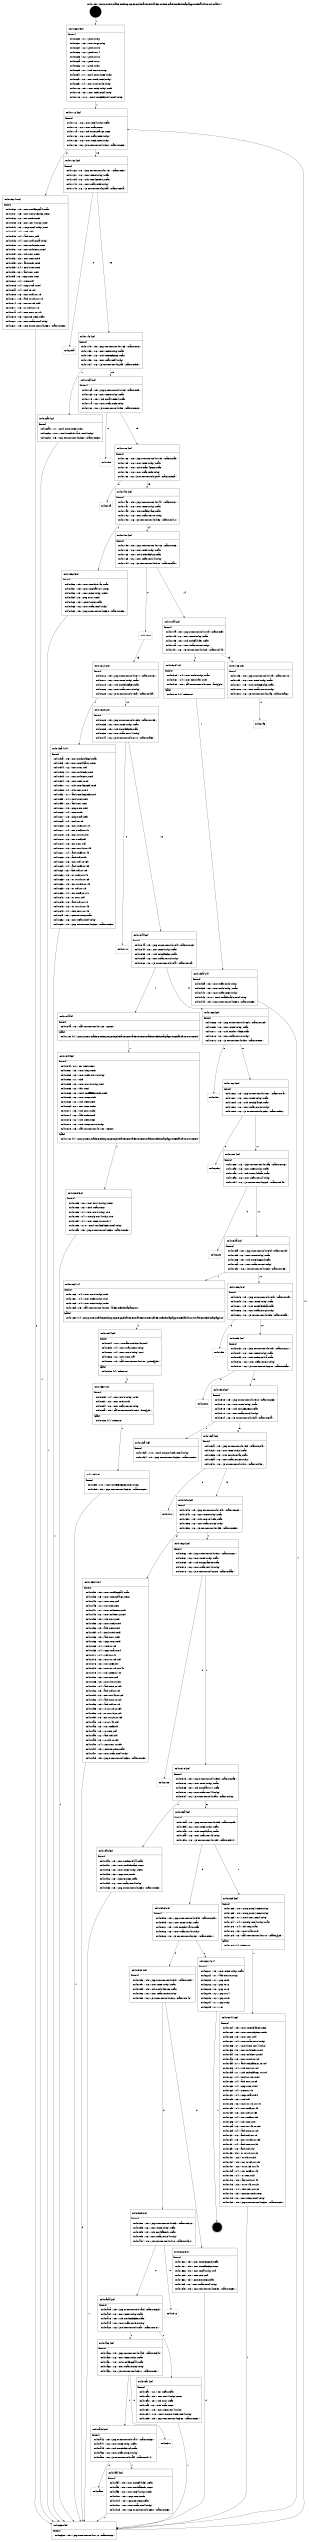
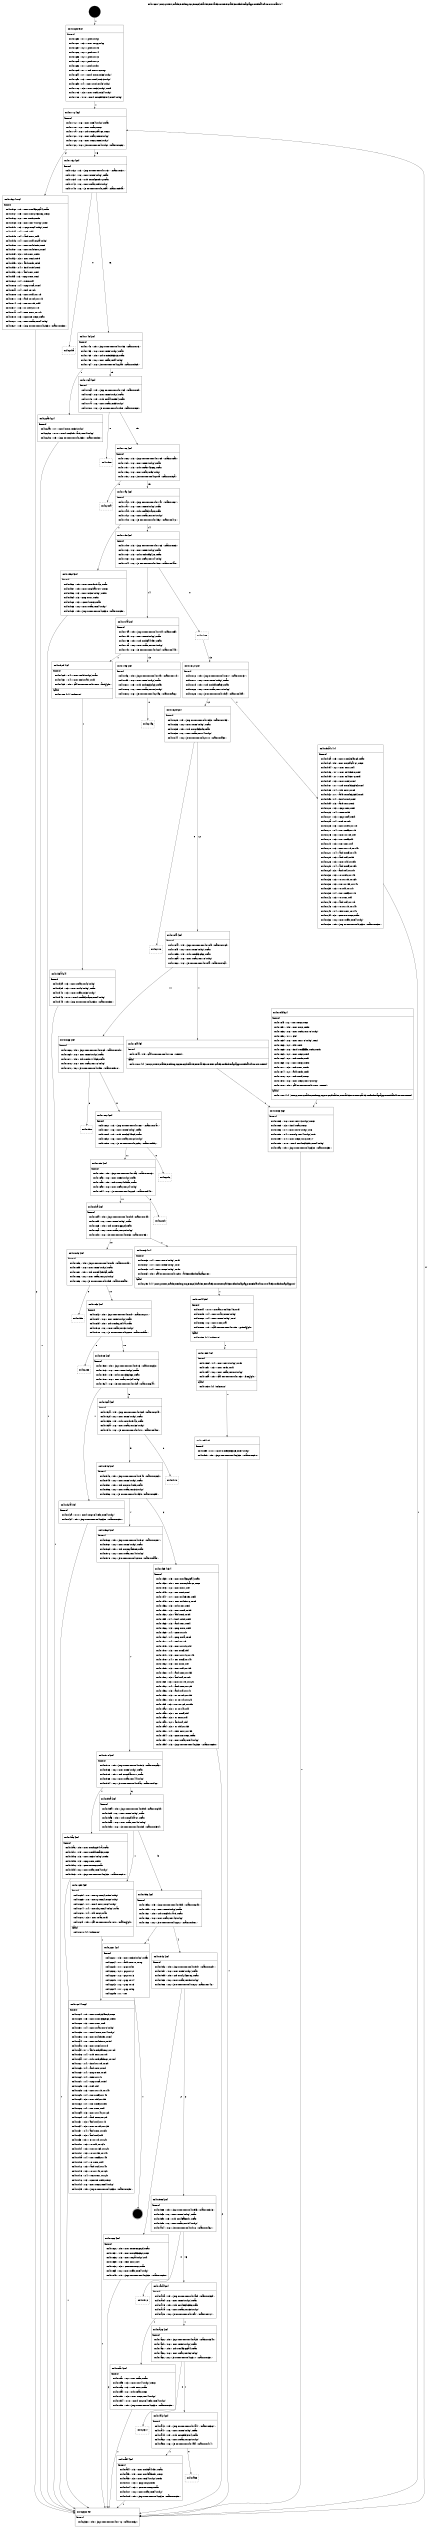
edge "0x401e4a [5]" -> "0x401e4f [52]": now "0x401e4a [5]" -> "0x401e83 [36]"
node "0x402188": removed
edge "0x401d2a [15]" -> "0x402330 [5]": added, label "1"
edge "0x4019ee [28]" -> "0x401a0a [28]": label " 2" -> " 16"
